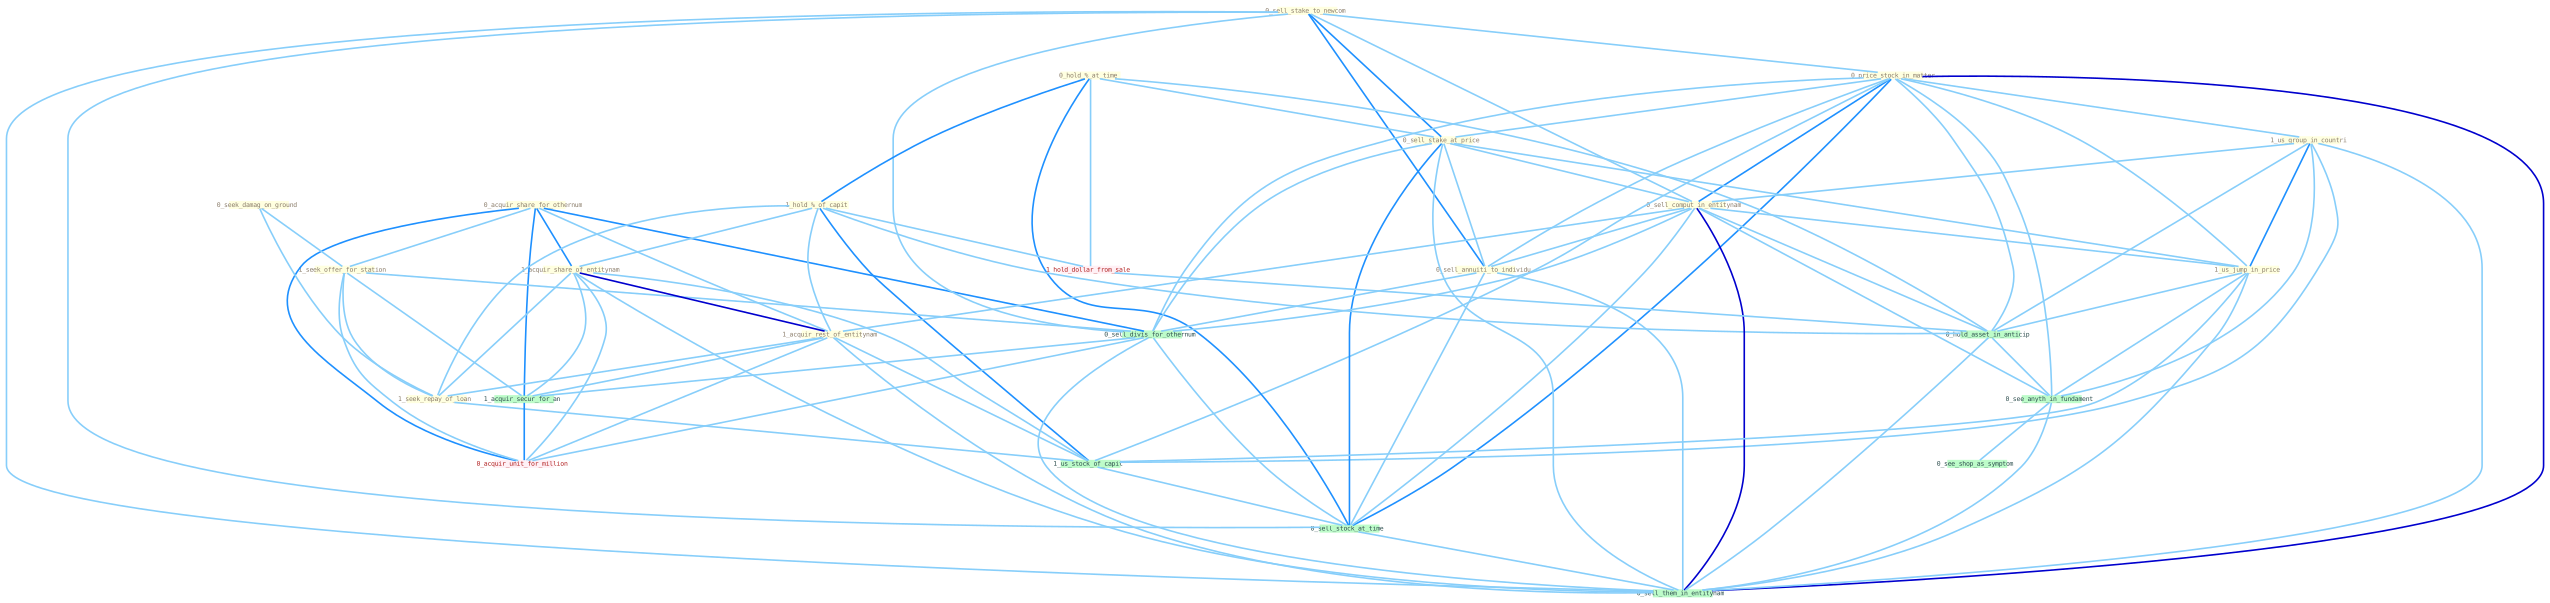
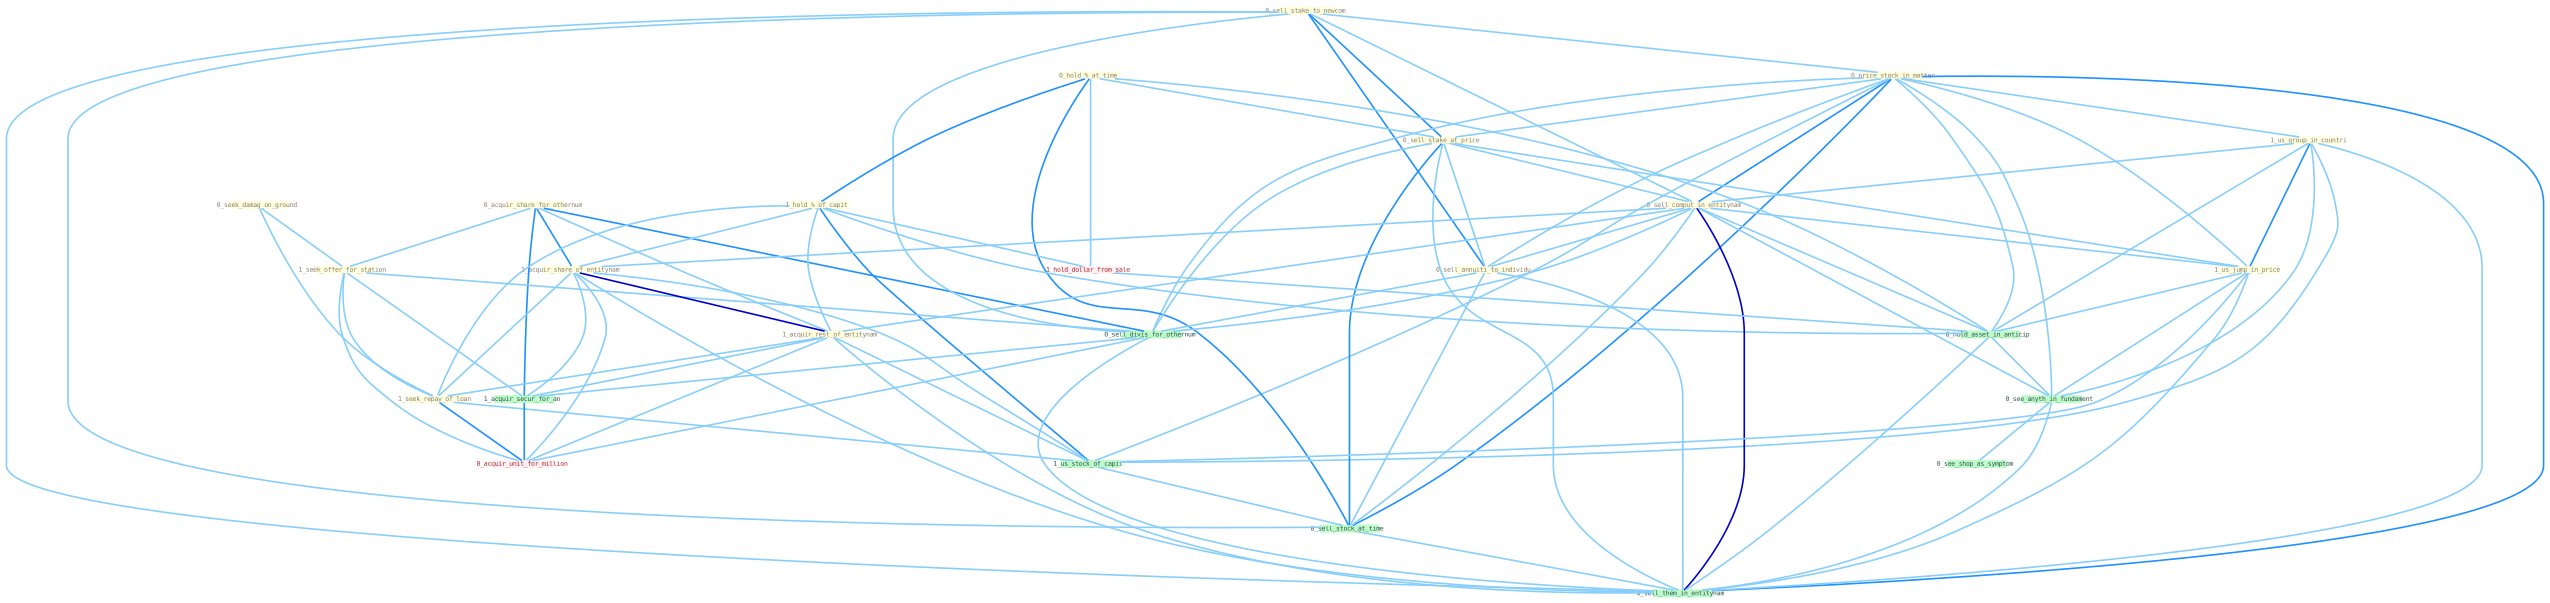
edge "0_sell_comput_in_entitynam" -- "1_acquir_share_of_entitynam": added
edge "0_acquir_share_for_othernum" -- "0_acquir_unit_for_million": now "1_seek_repay_of_loan" -- "0_acquir_unit_for_million"
edge "0_price_stock_in_matter" -- "0_sell_them_in_entitynam": color #0000cd -> #1e90ff
edge "0_sell_divis_for_othernum" -- "0_sell_stock_at_time": removed
